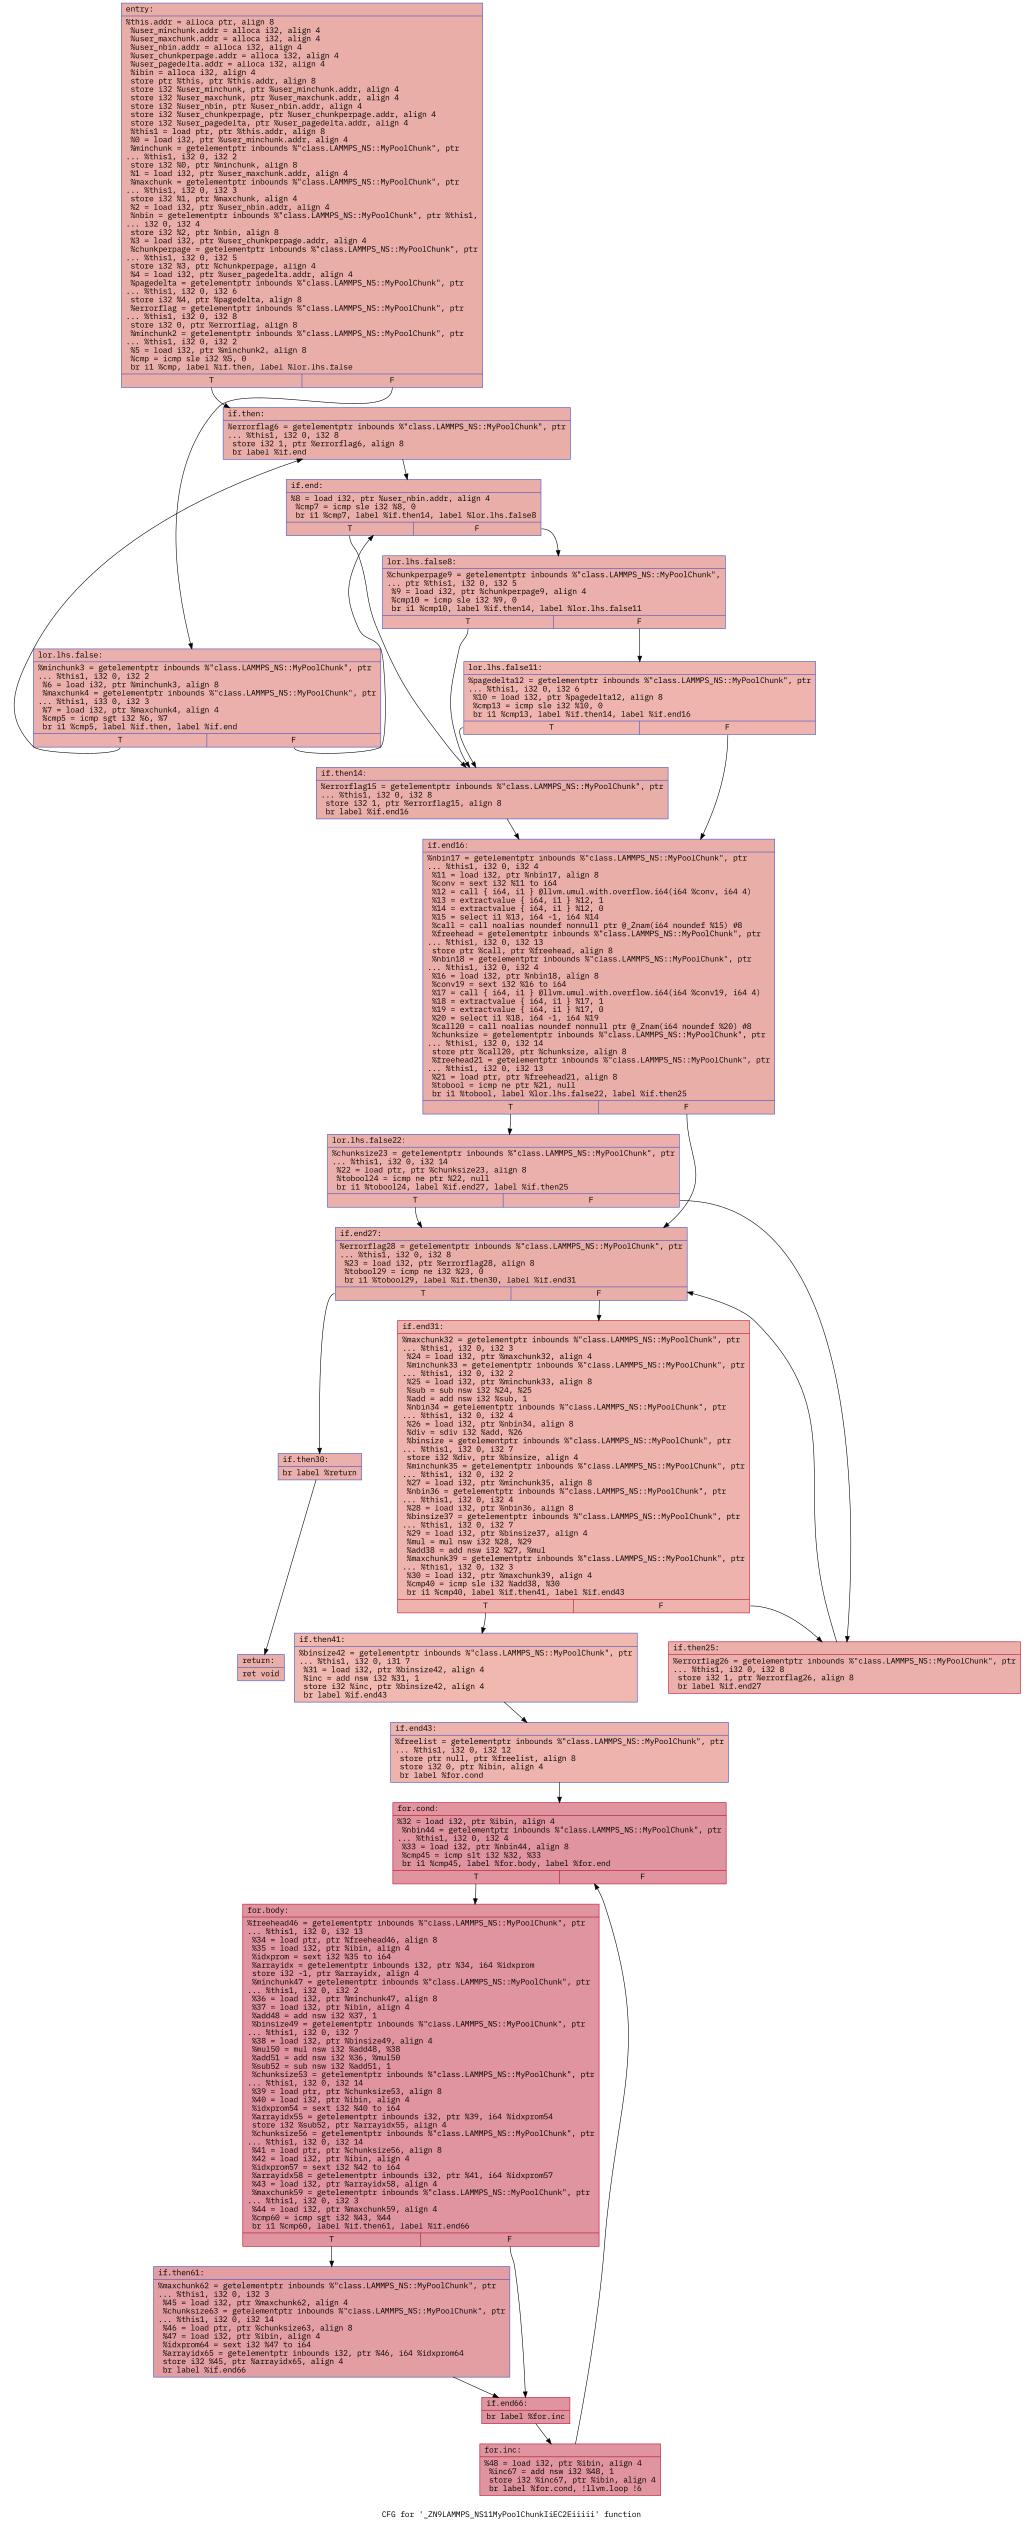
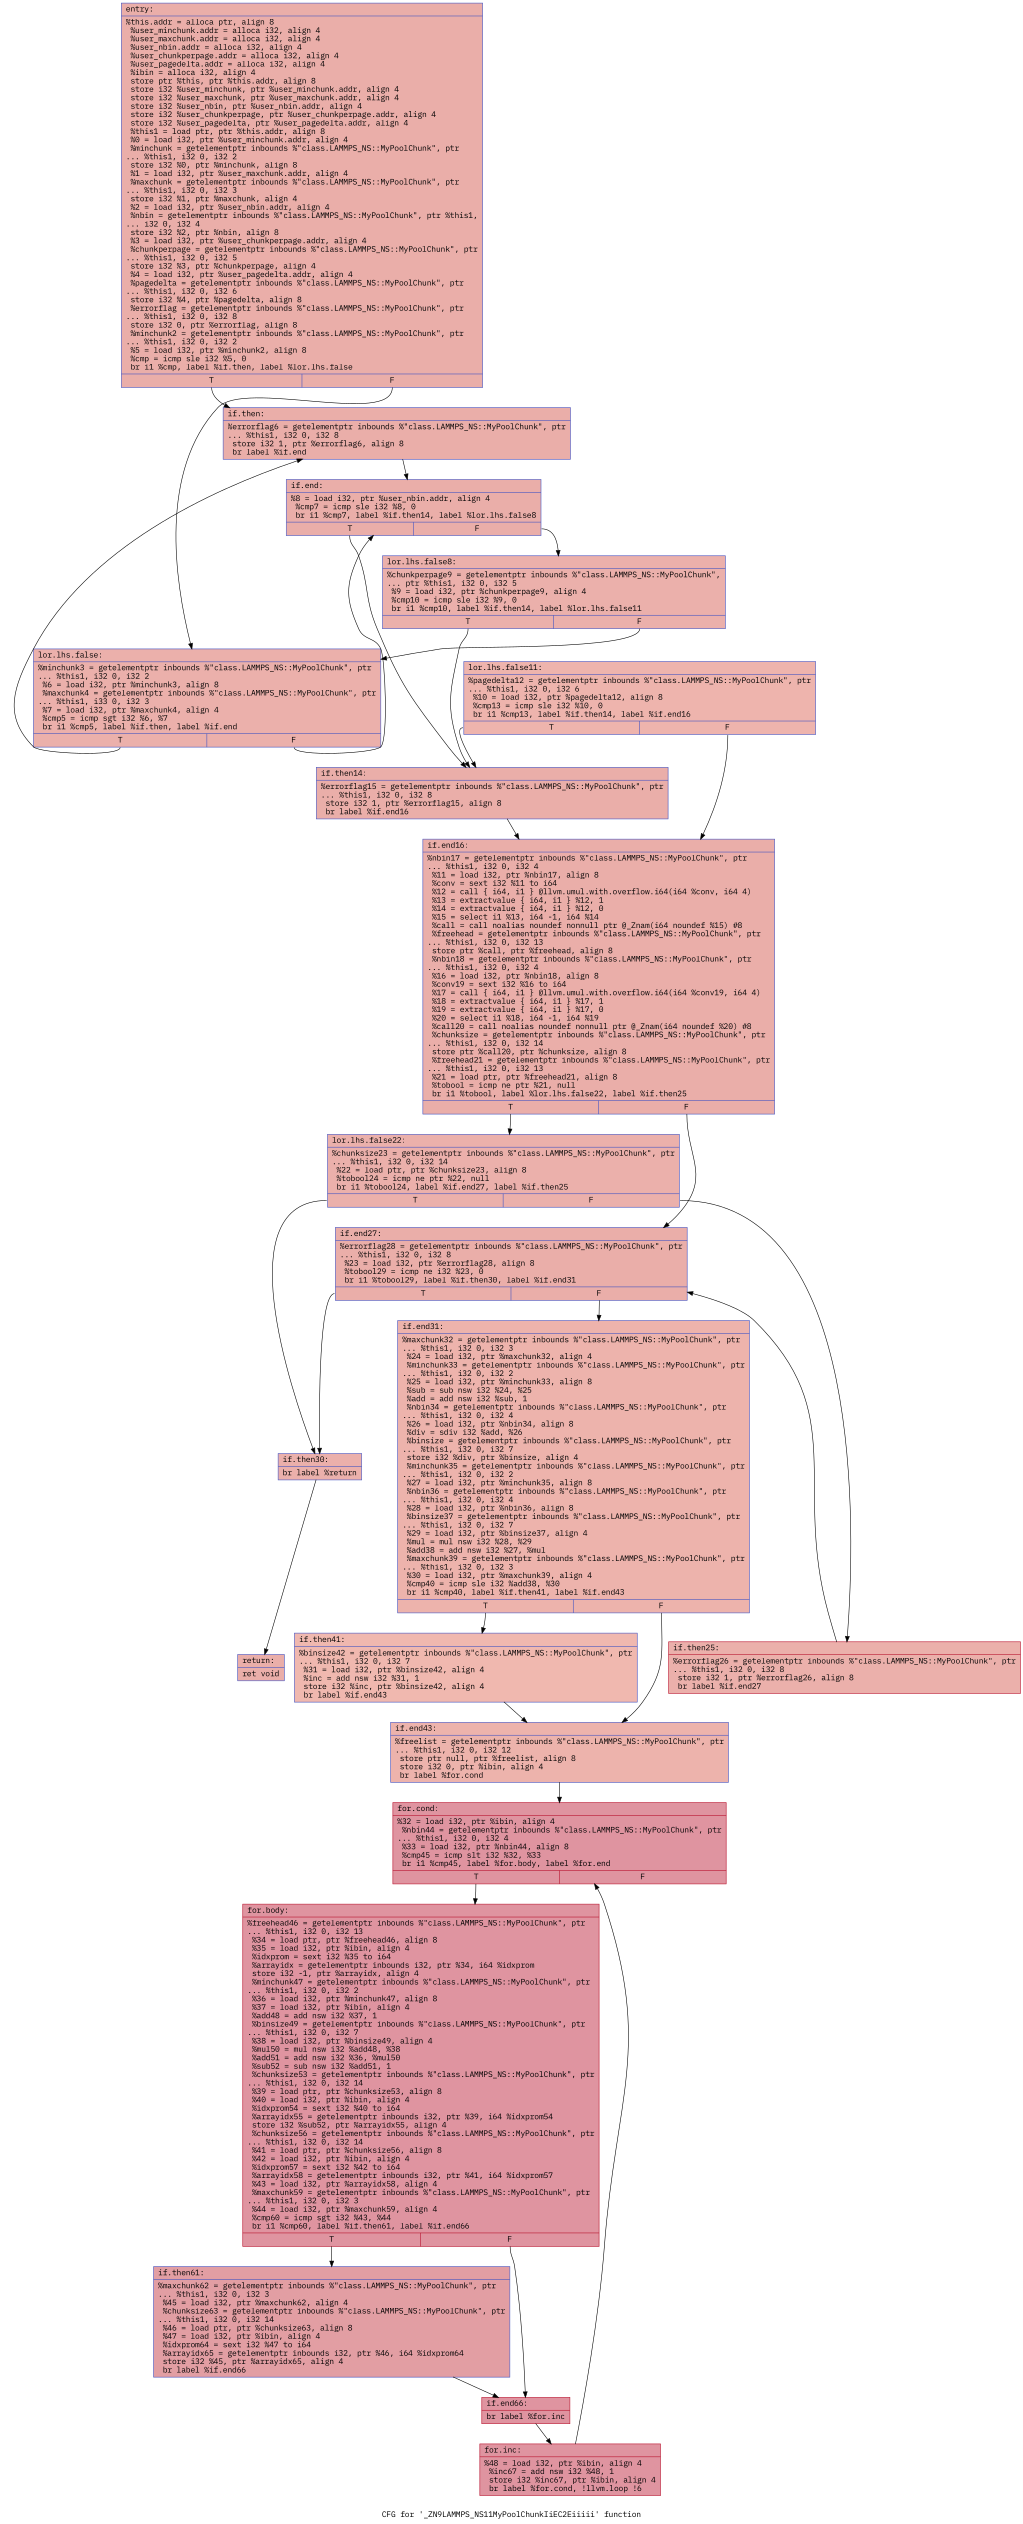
edge "lor.lhs.false8:" -> "lor.lhs.false11:": now "lor.lhs.false8:" -> "lor.lhs.false:"
edge "lor.lhs.false22:" -> "if.end27:": now "lor.lhs.false22:" -> "if.then30:"
node "if.end31:": color #b70d28ff -> #3d50c3ff
edge "if.end31:" -> "if.then25:": now "if.end31:" -> "if.end43:"
node "if.then41:": text "... %this1, i32 0, i31 7" -> "... %this1, i32 0, i32 7"
